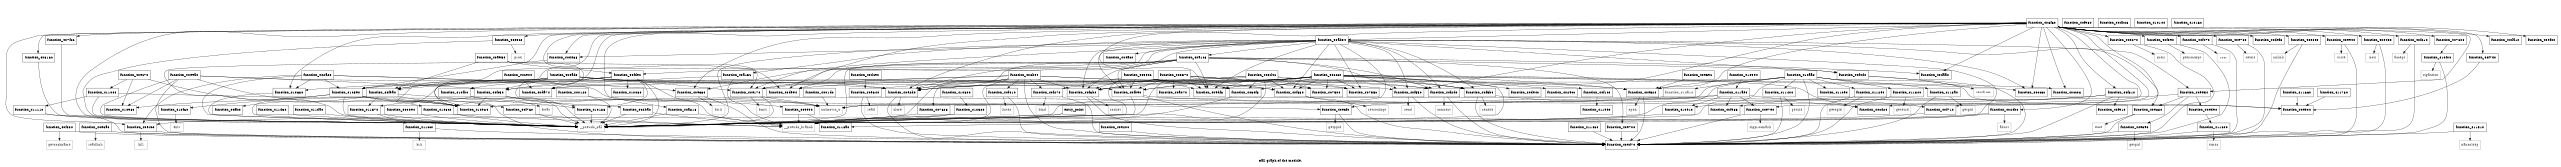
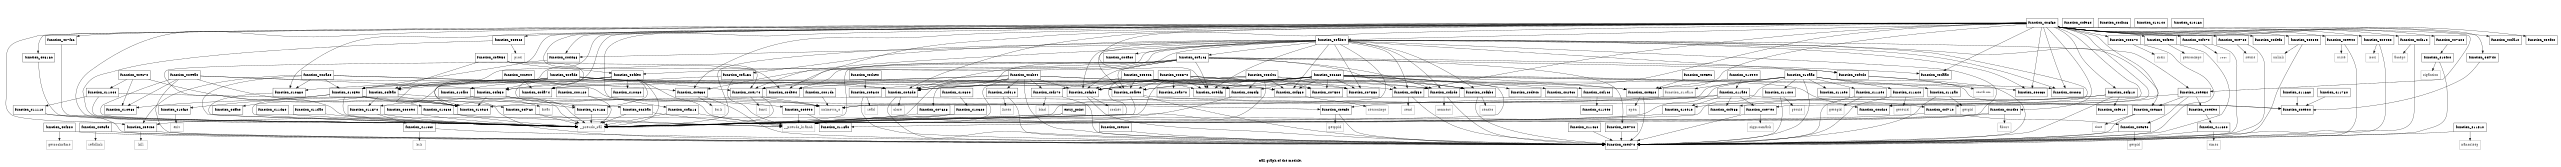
edge "function_40ab54" -> "function_40cc08": added
edge "function_40f5b0" -> "function_40cd20": now "function_40ab54" -> "function_40cd20"
edge "function_40f710" -> "function_40e390": added
edge "function_40f630" -> "function_40ed70": removed
